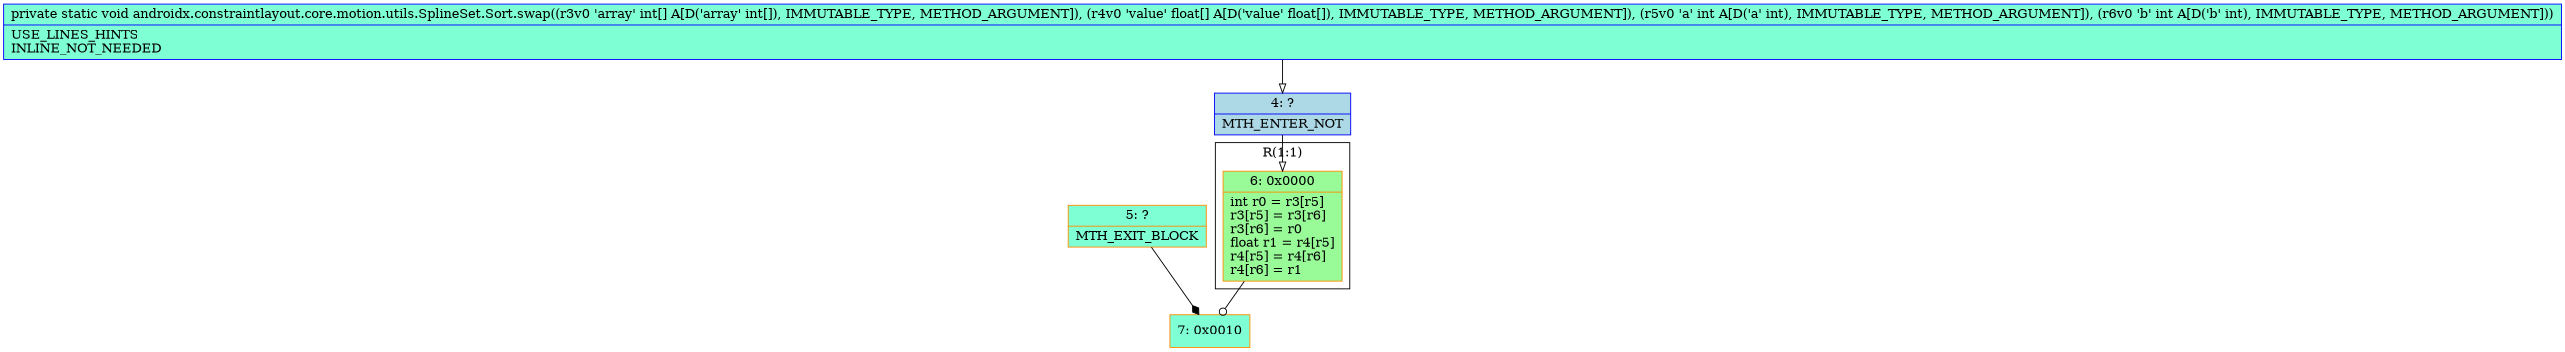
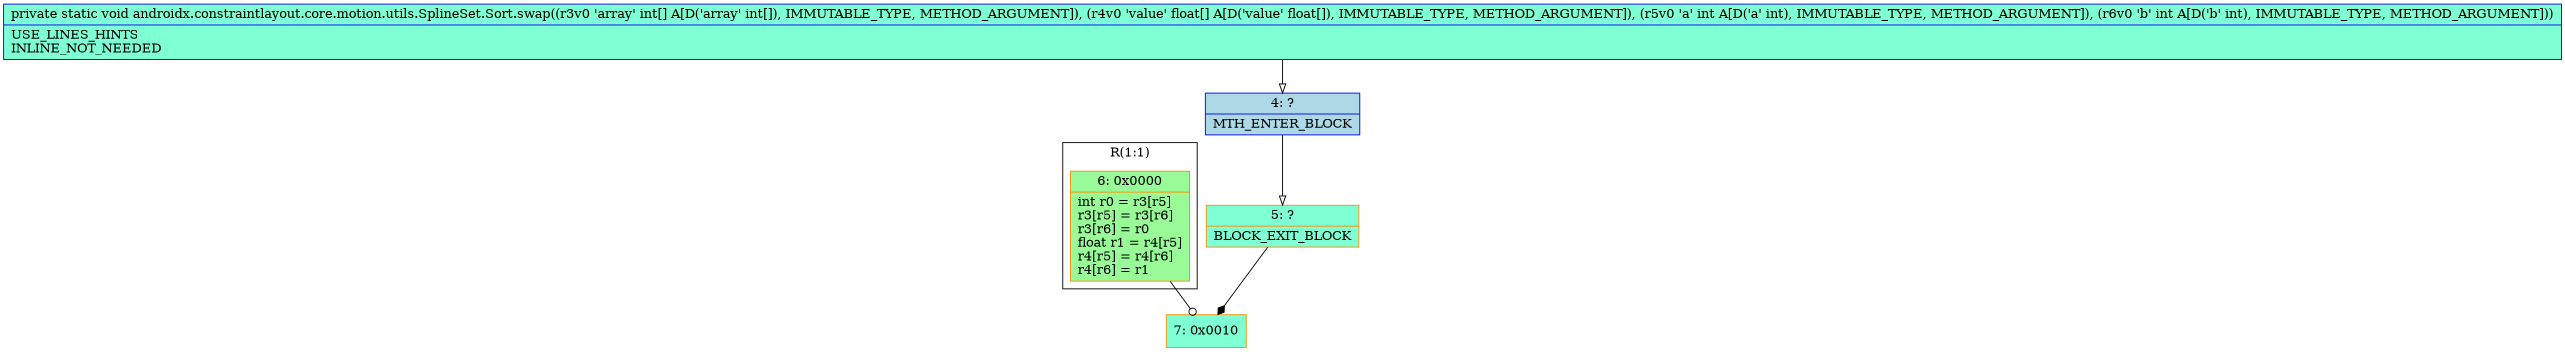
node "4: ?": text "MTH_ENTER_NOT" -> "MTH_ENTER_BLOCK"
edge "4: ?" -> "6: 0x0000": now "4: ?" -> "5: ?"
node "5: ?": text "MTH_EXIT_BLOCK" -> "BLOCK_EXIT_BLOCK"
